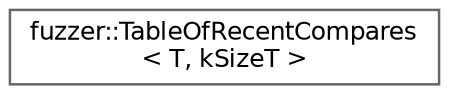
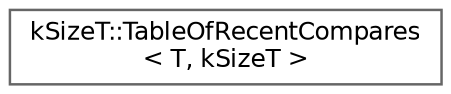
node "fuzzer::TableOfRecentCompares < T, kSizeT >": label "fuzzer::TableOfRecentCompares < T, kSizeT >" -> "kSizeT::TableOfRecentCompares < T, kSizeT >"
